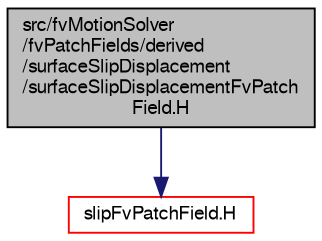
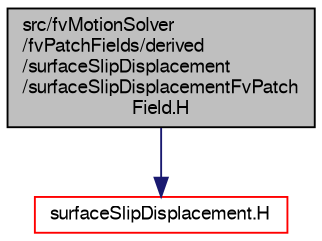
node "slipFvPatchField.H": label "slipFvPatchField.H" -> "surfaceSlipDisplacement.H"
